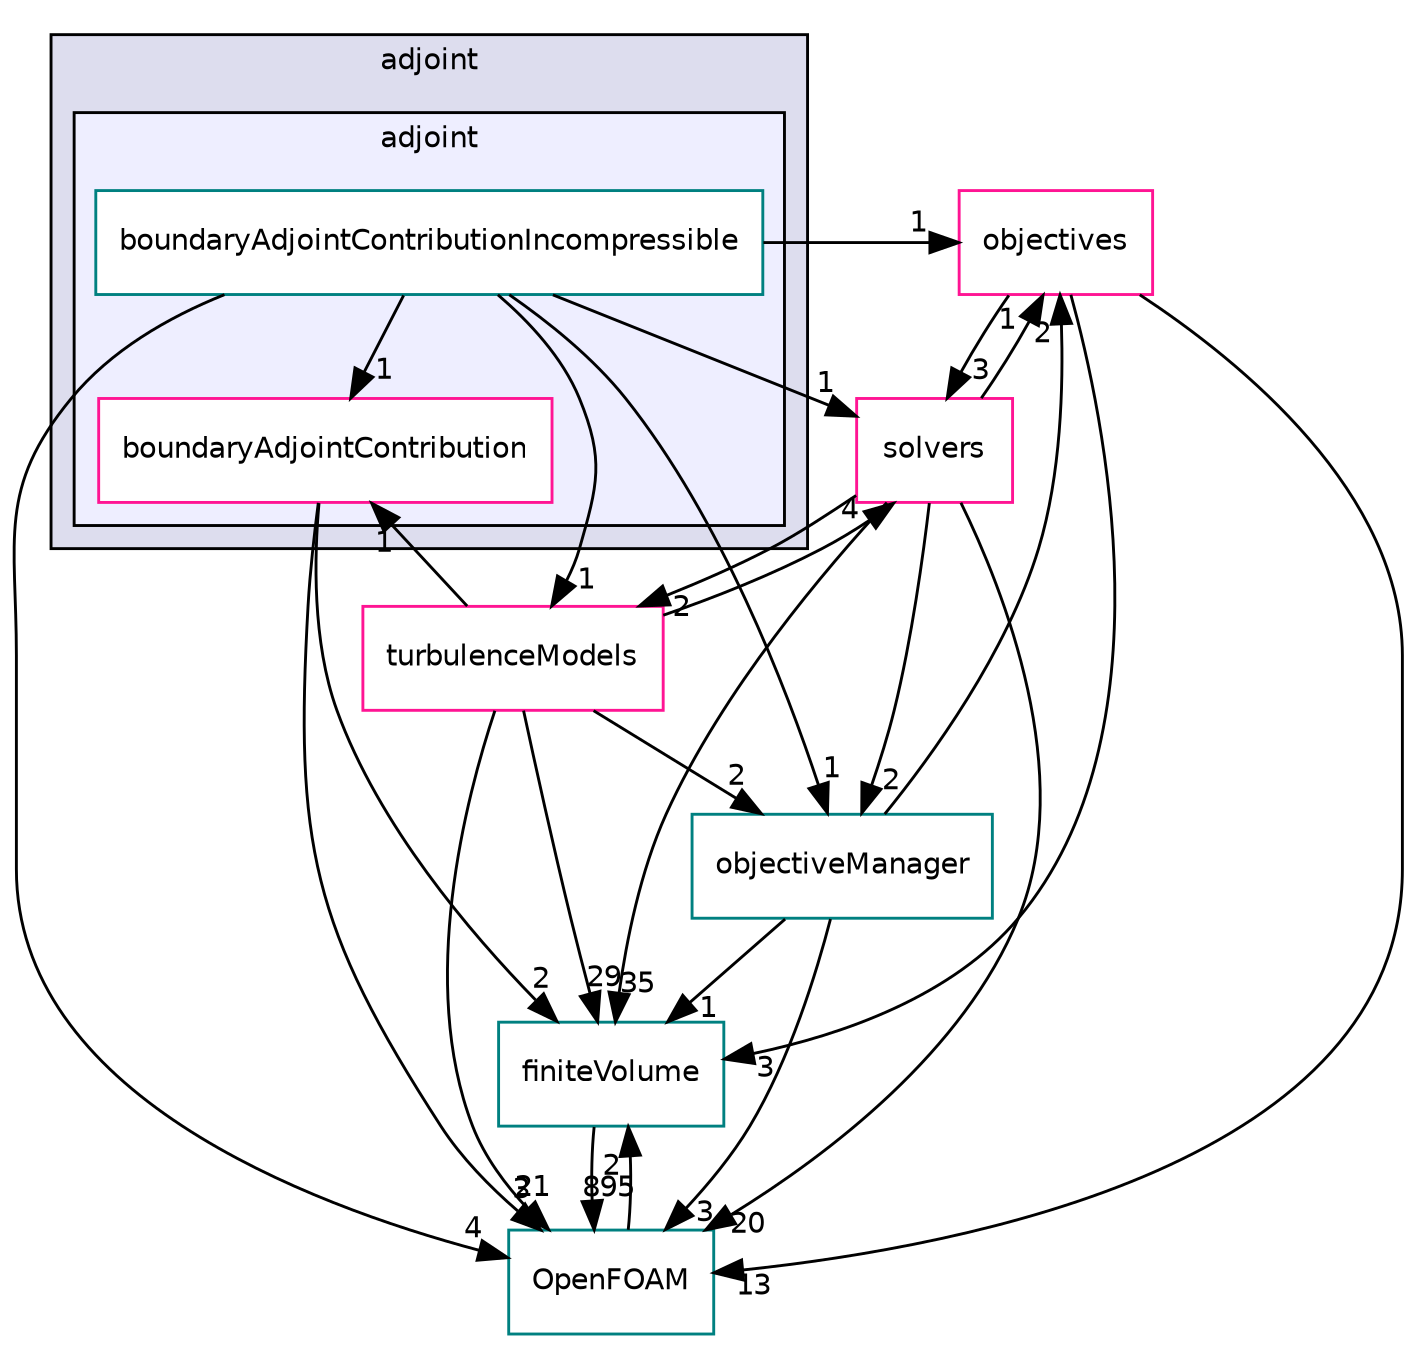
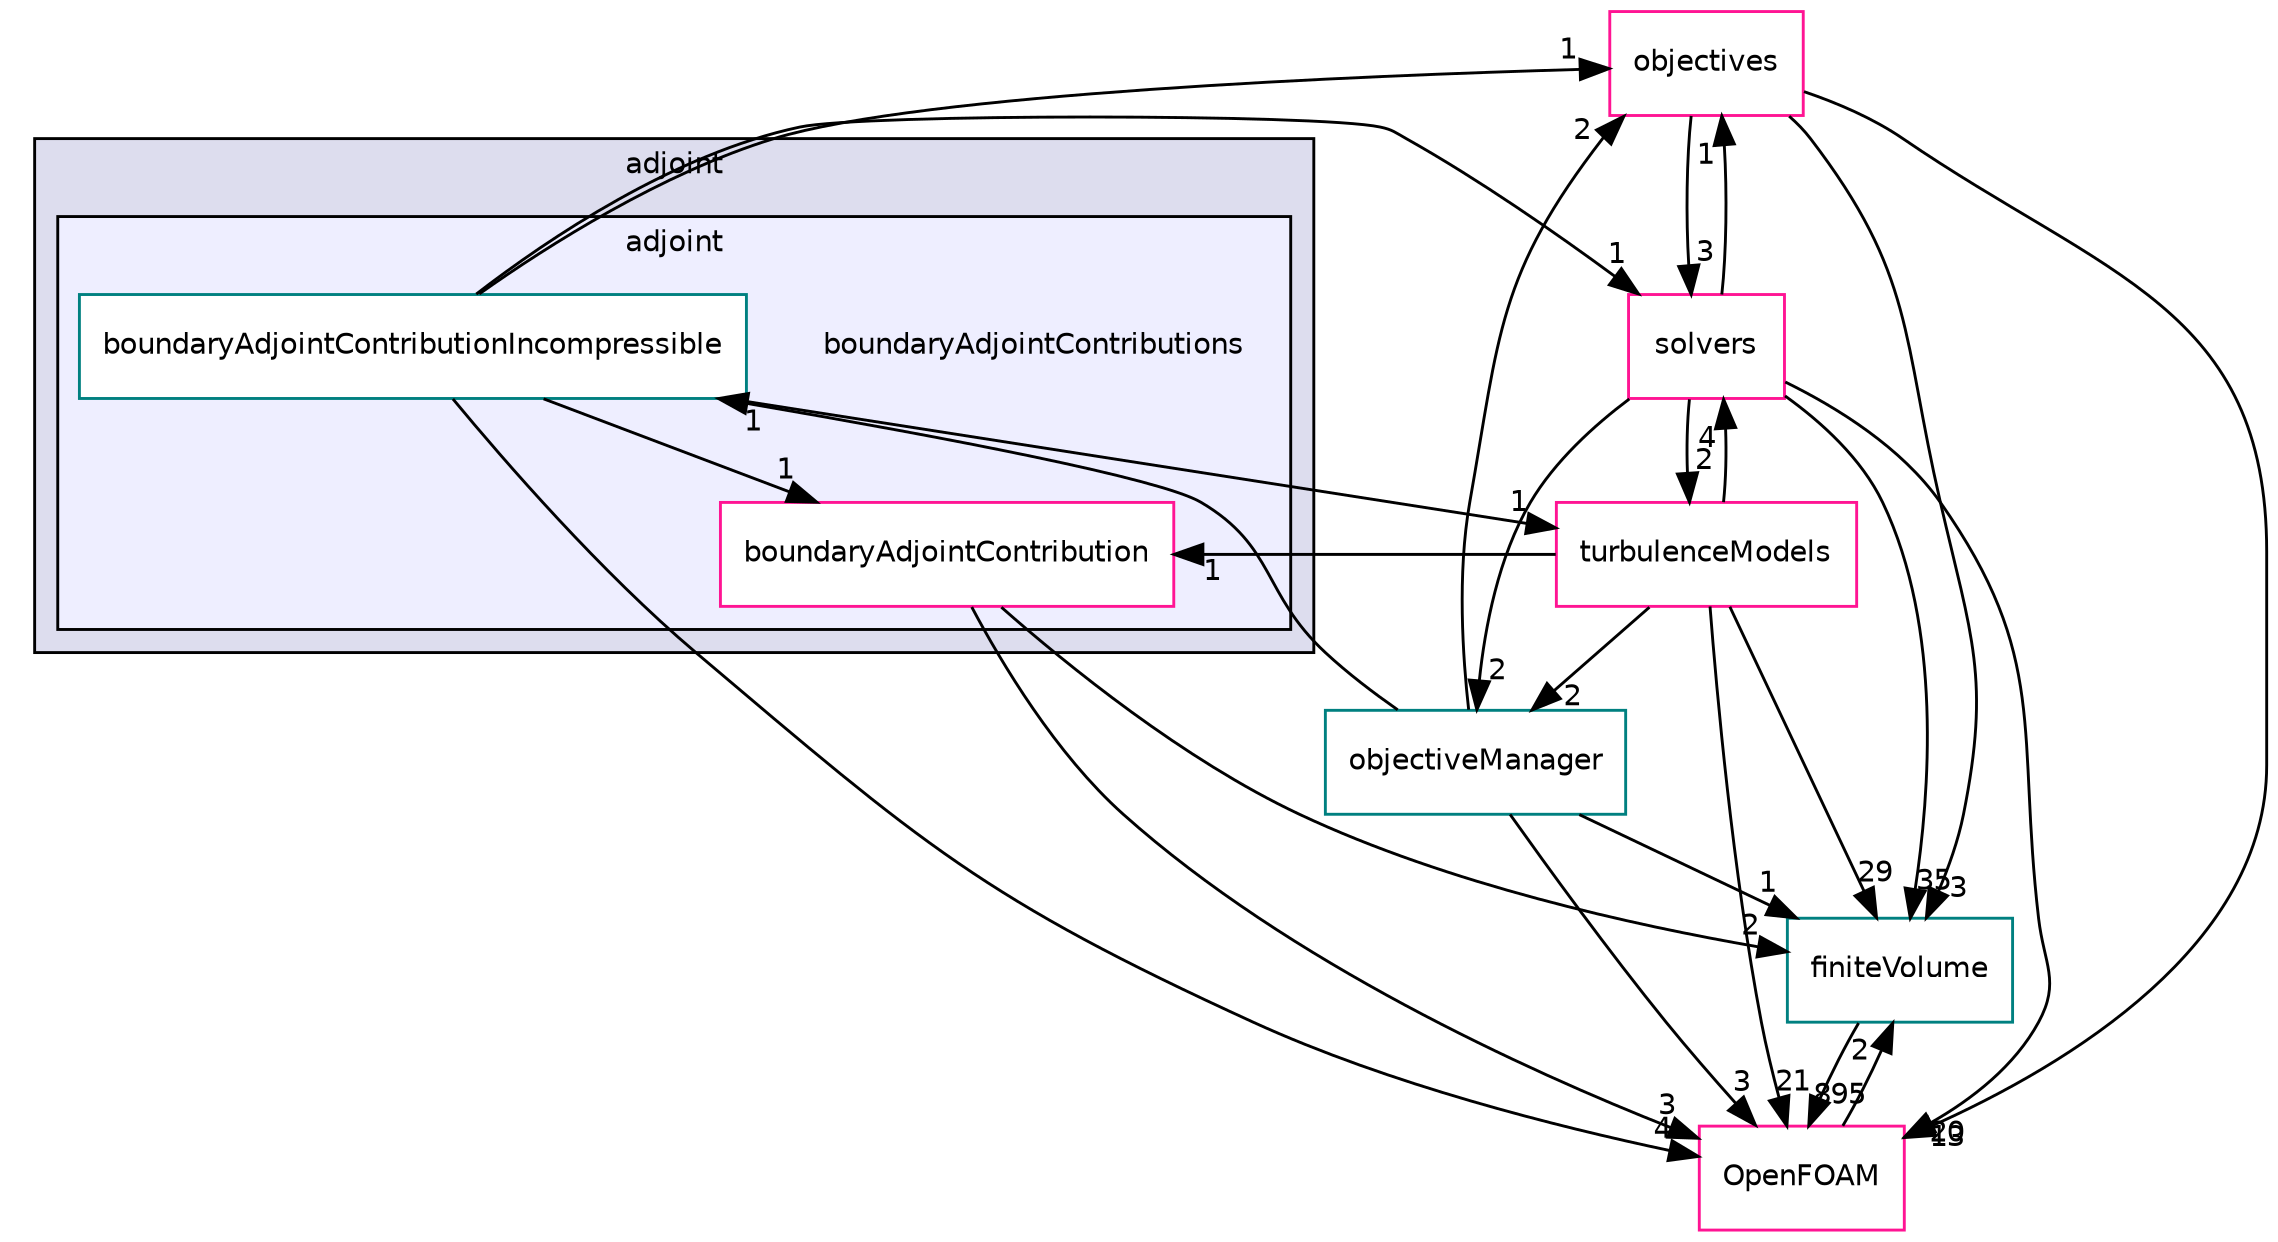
node "boundaryAdjointContributions": added
edge "boundaryAdjointContributionIncompressible" -> "objectiveManager": reversed
node "OpenFOAM": color teal -> deeppink
